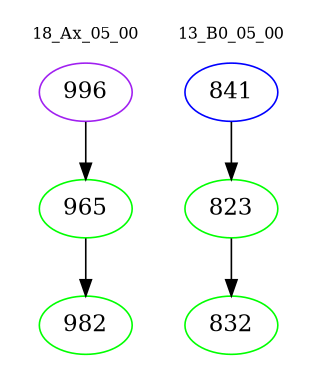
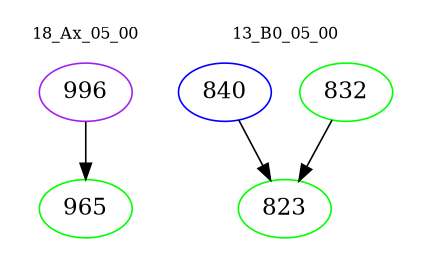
node "841": label "841" -> "840"
edge "823" -> "832": reversed
node "982": removed
